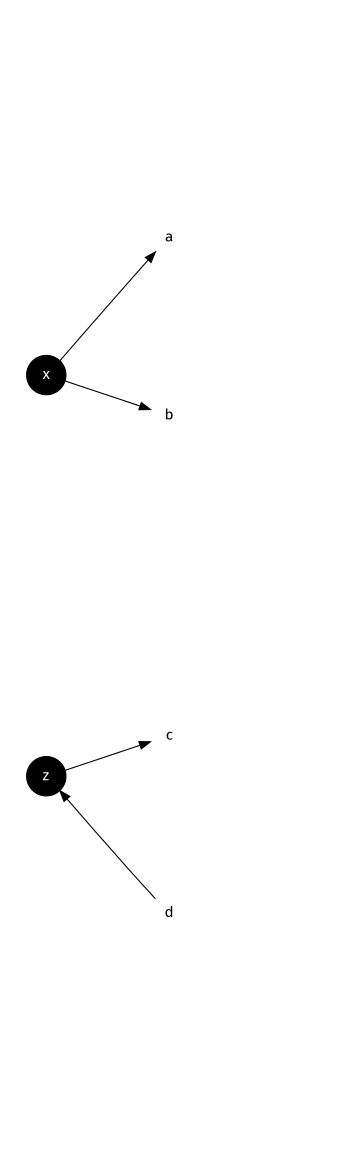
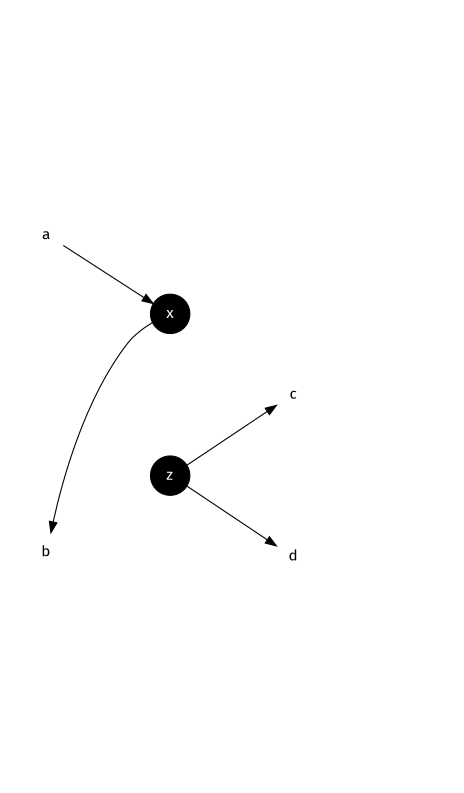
edge "x" -> "a": reversed
edge "d" -> "z": reversed
